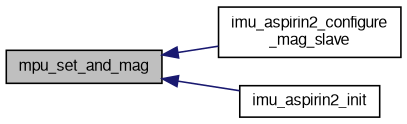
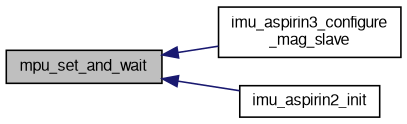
node "imu_aspirin2_configure _mag_slave": label "imu_aspirin2_configure _mag_slave" -> "imu_aspirin3_configure _mag_slave"
node "mpu_set_and_mag": label "mpu_set_and_mag" -> "mpu_set_and_wait"
